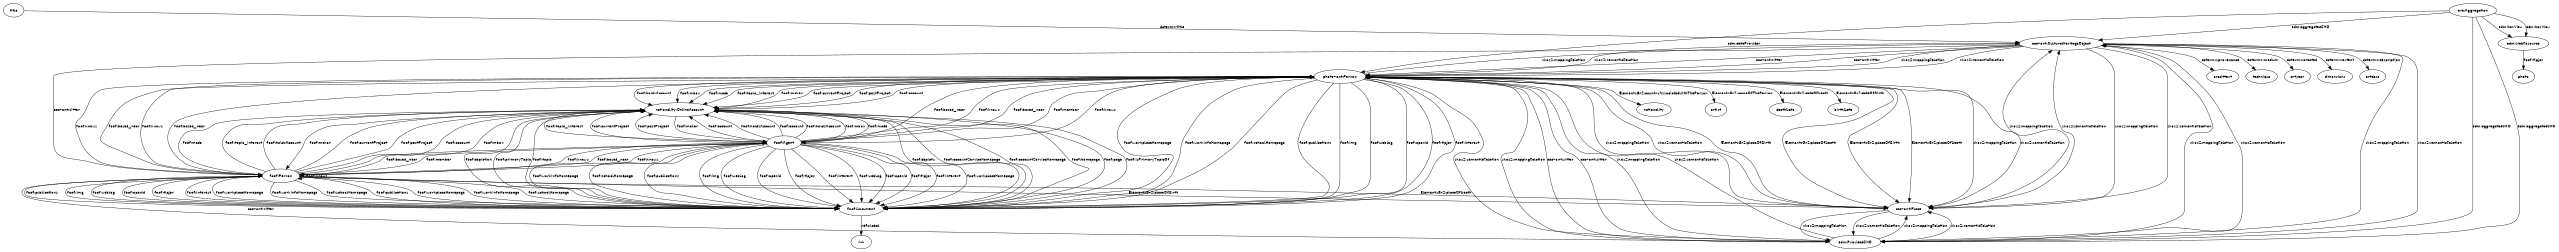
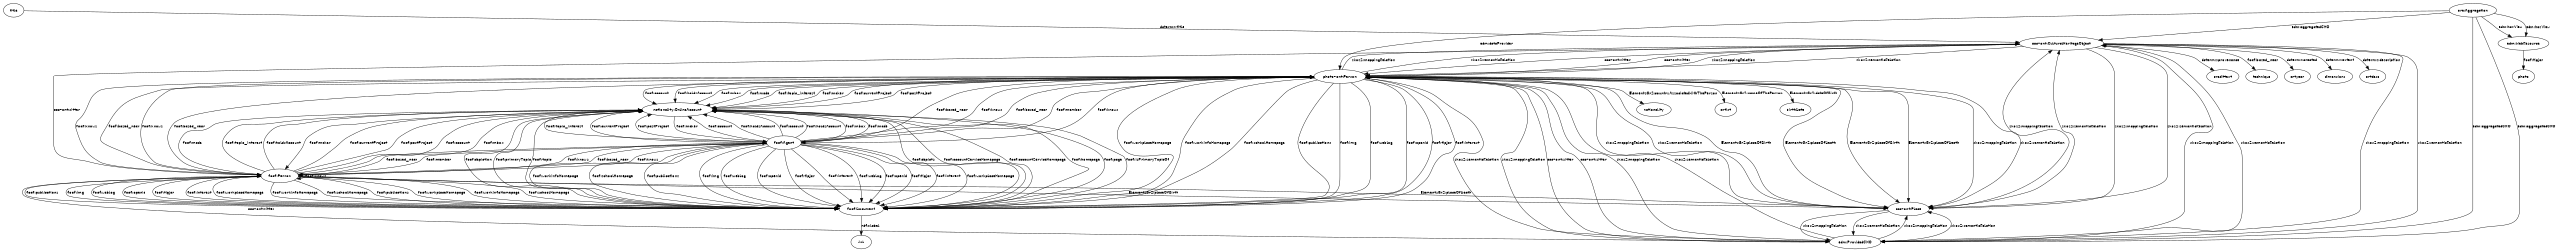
edge "aac-ont:CulturalHeritageObject" -> "technique": label "dcterms:medium" -> "foaf:based_near"
node "deathDate": removed
